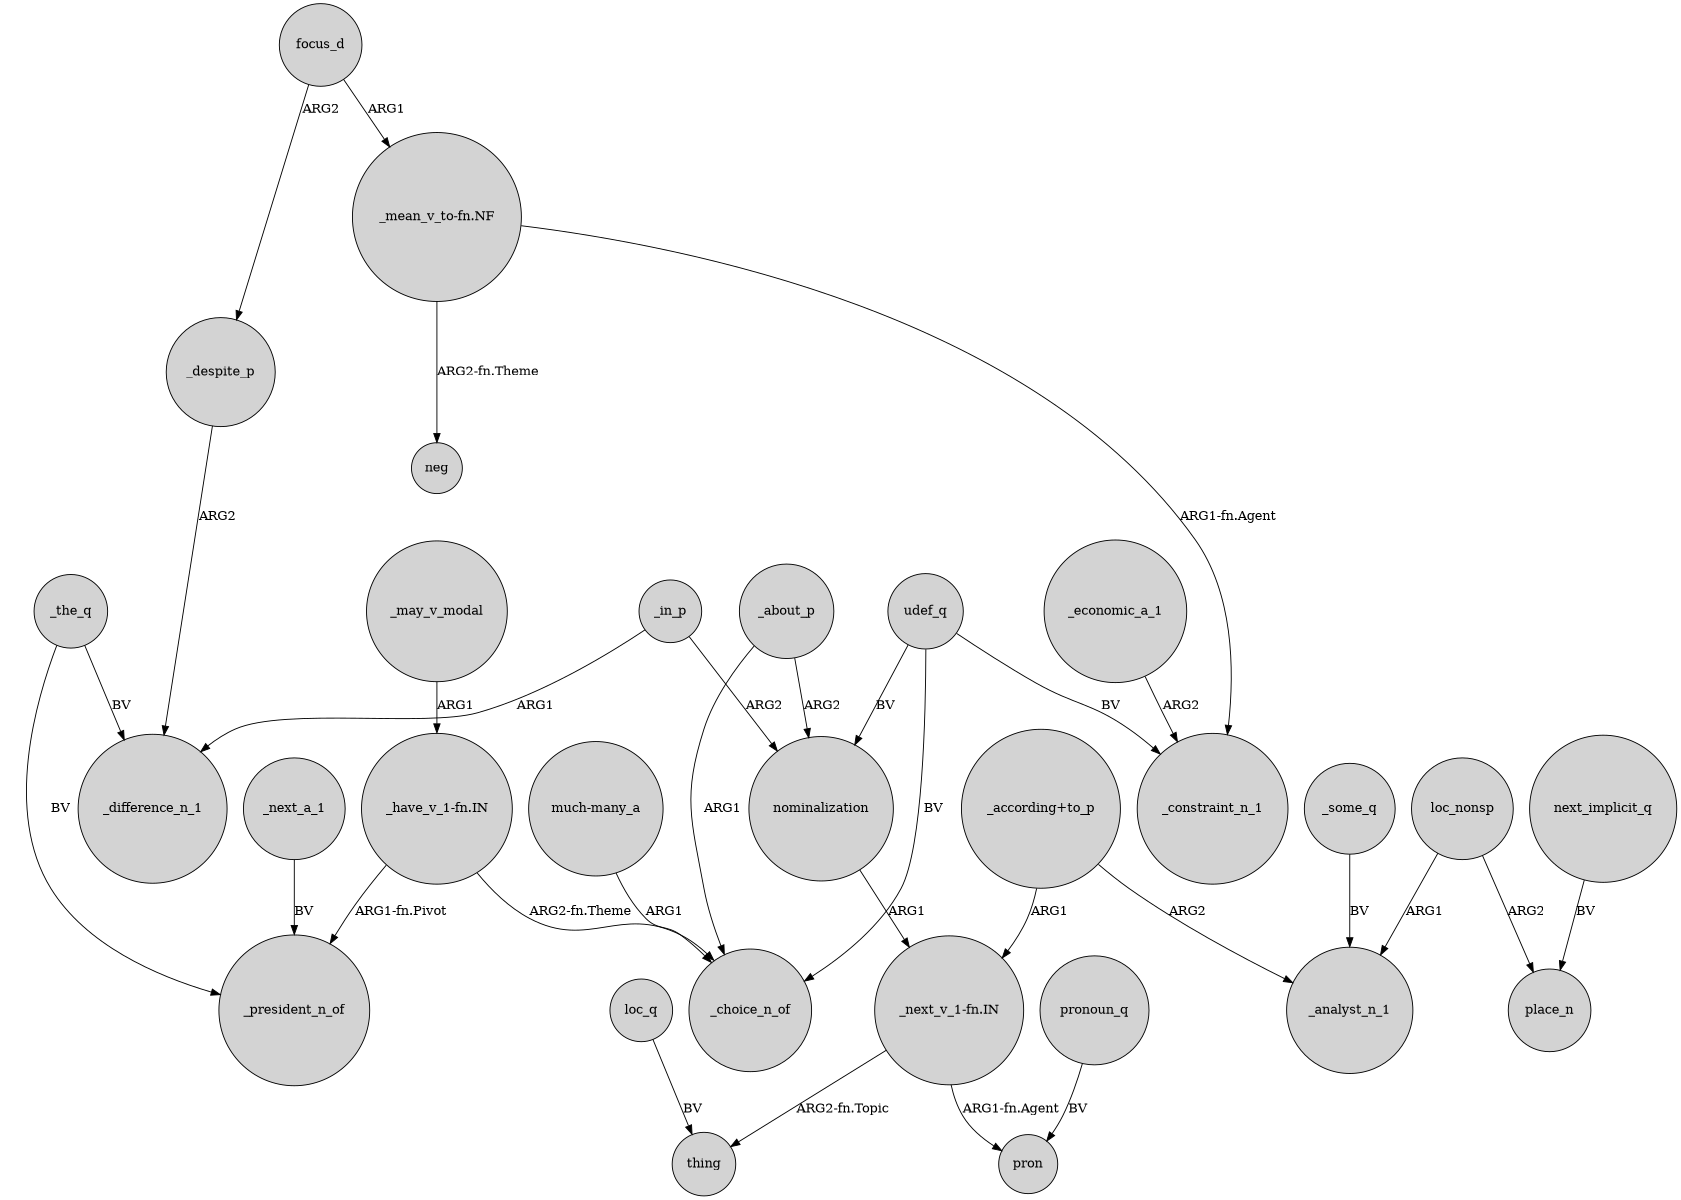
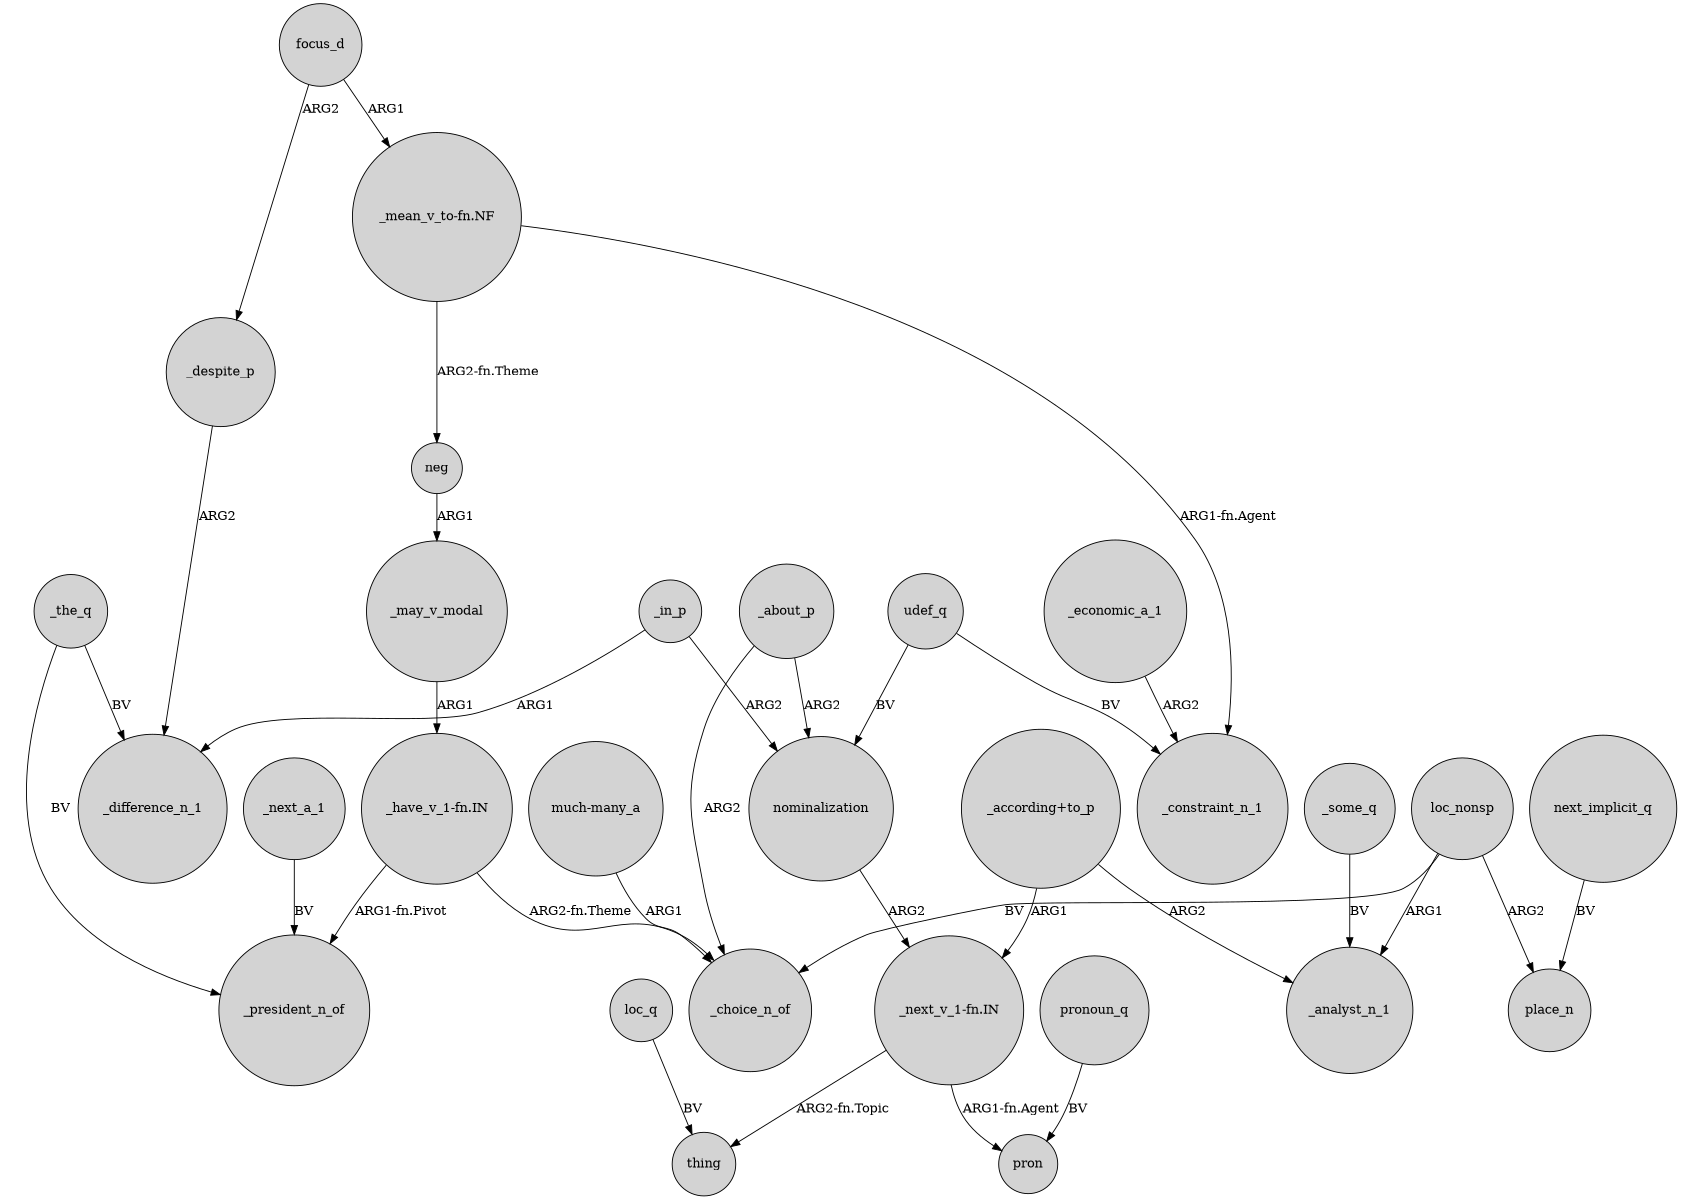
edge "neg" -> "_may_v_modal": added, label "ARG1"
edge "_about_p" -> "_choice_n_of": label "ARG1" -> "ARG2"
edge "udef_q" -> "_choice_n_of": now "loc_nonsp" -> "_choice_n_of"
edge "nominalization" -> "_next_v_1-fn.IN": label "ARG1" -> "ARG2"
